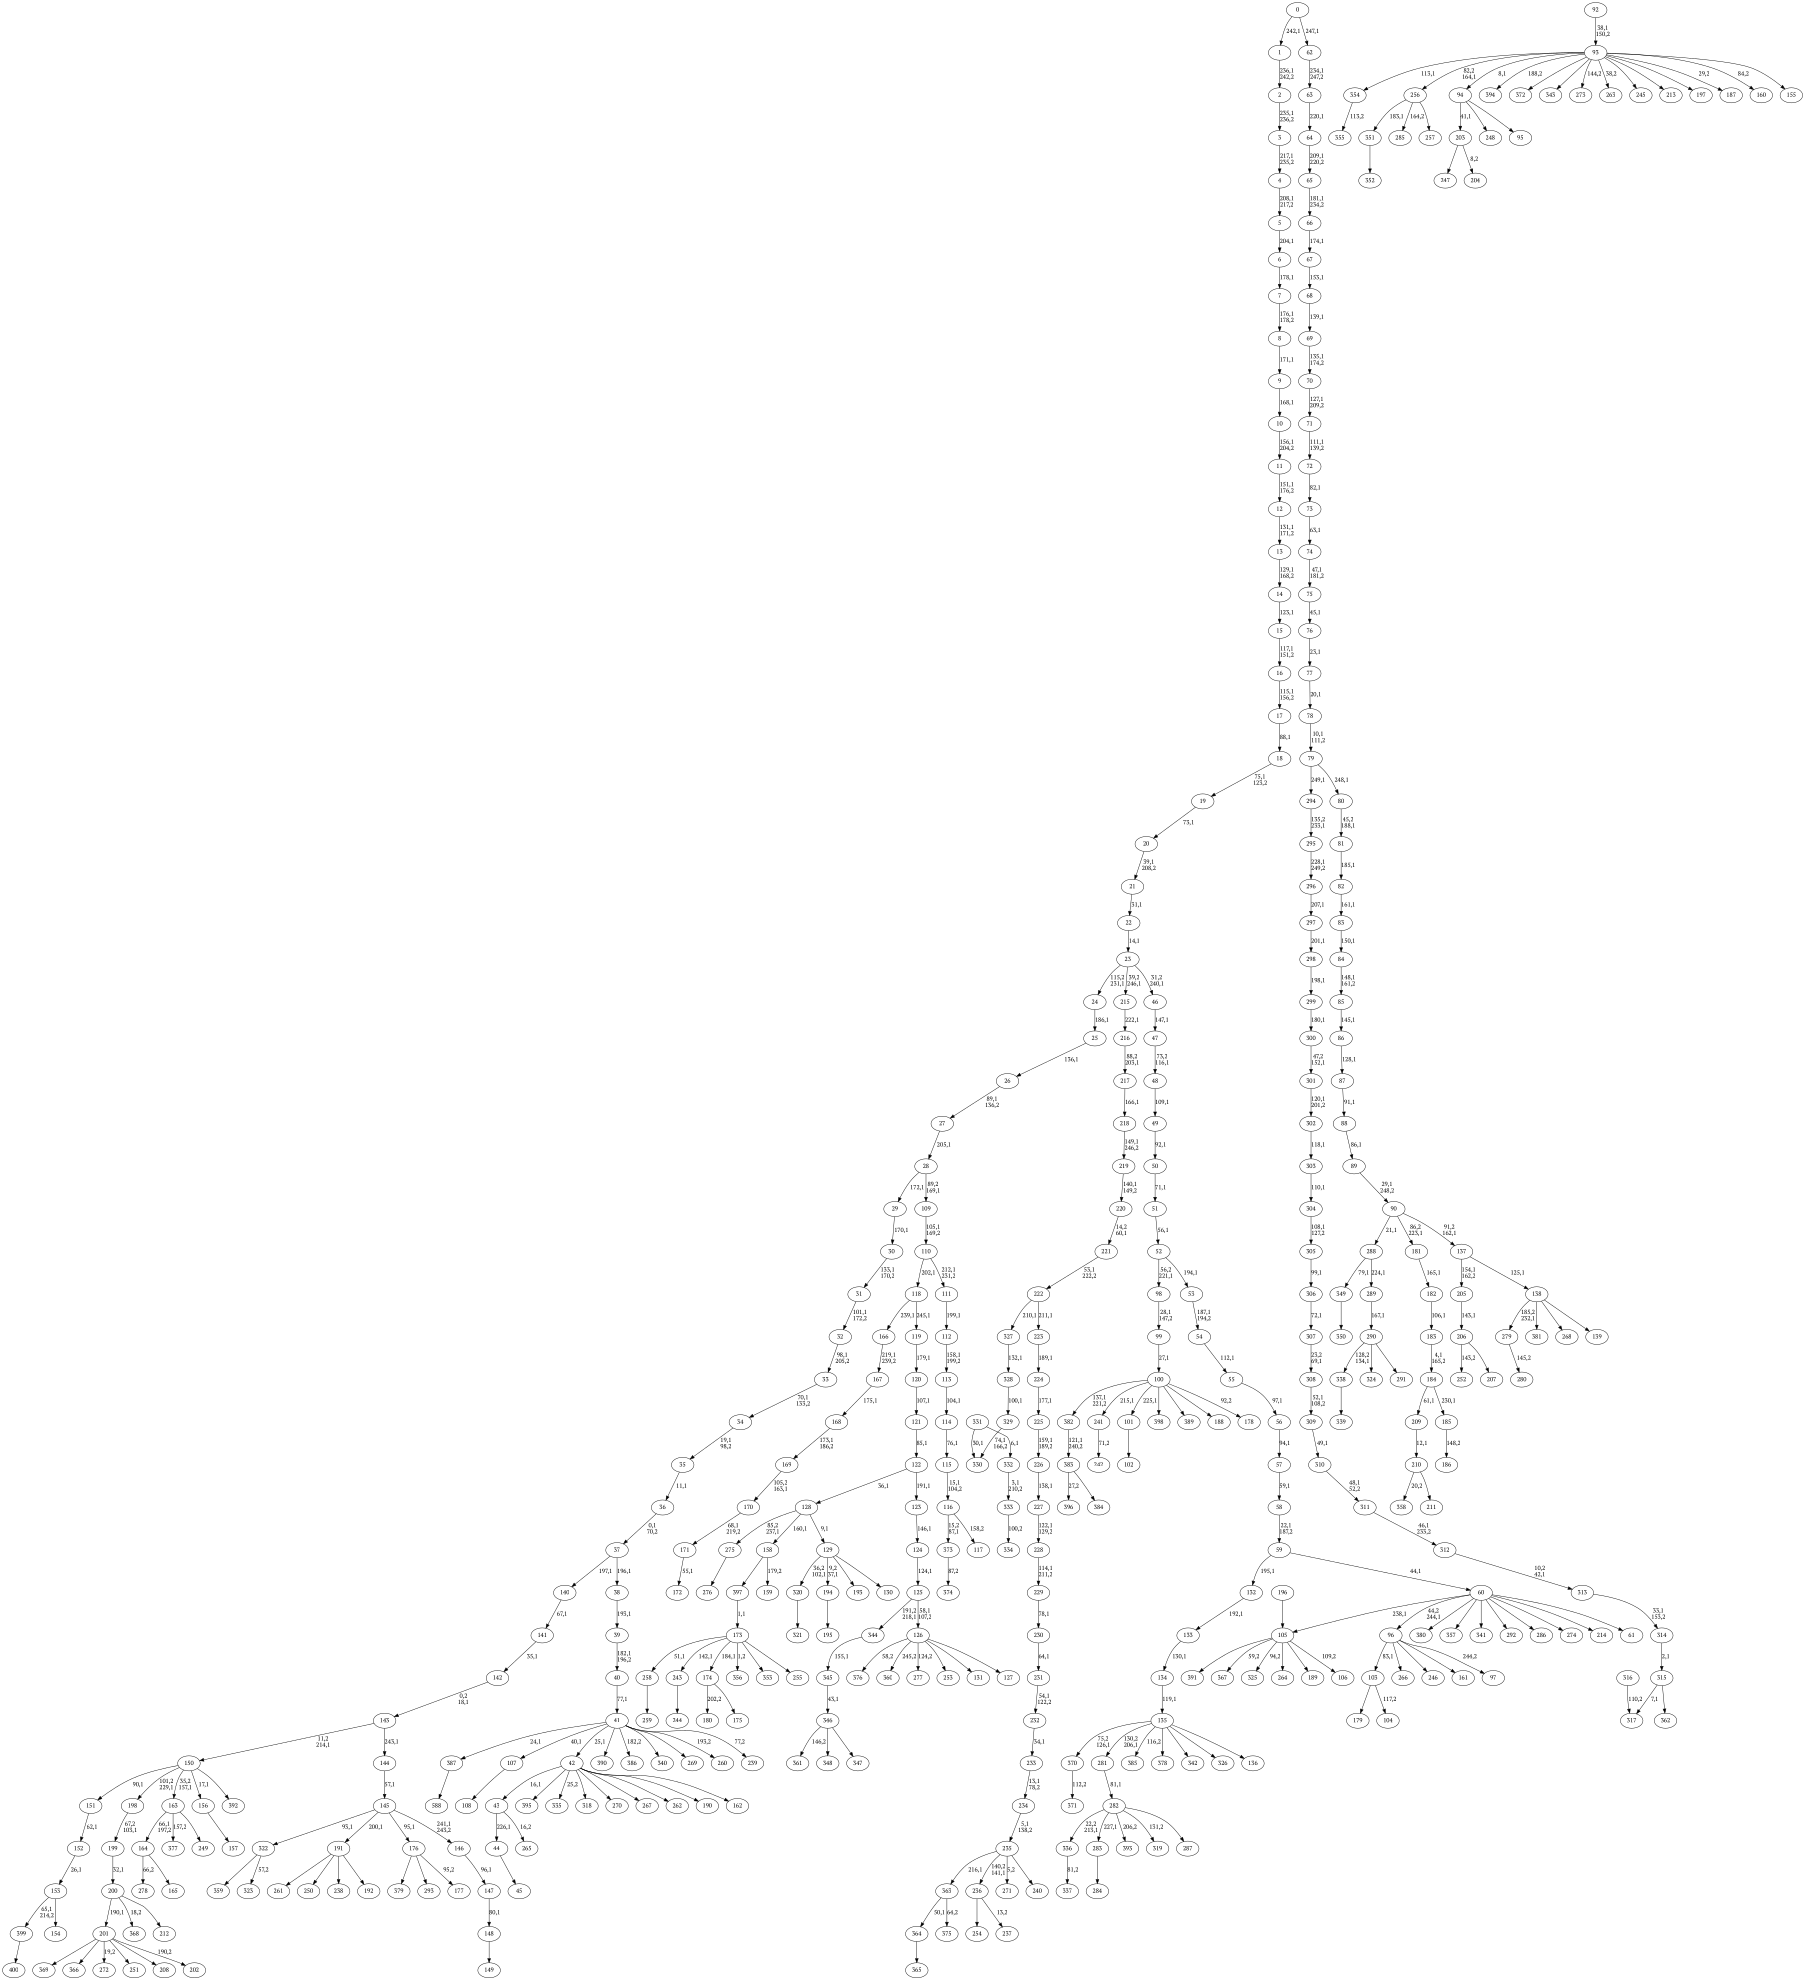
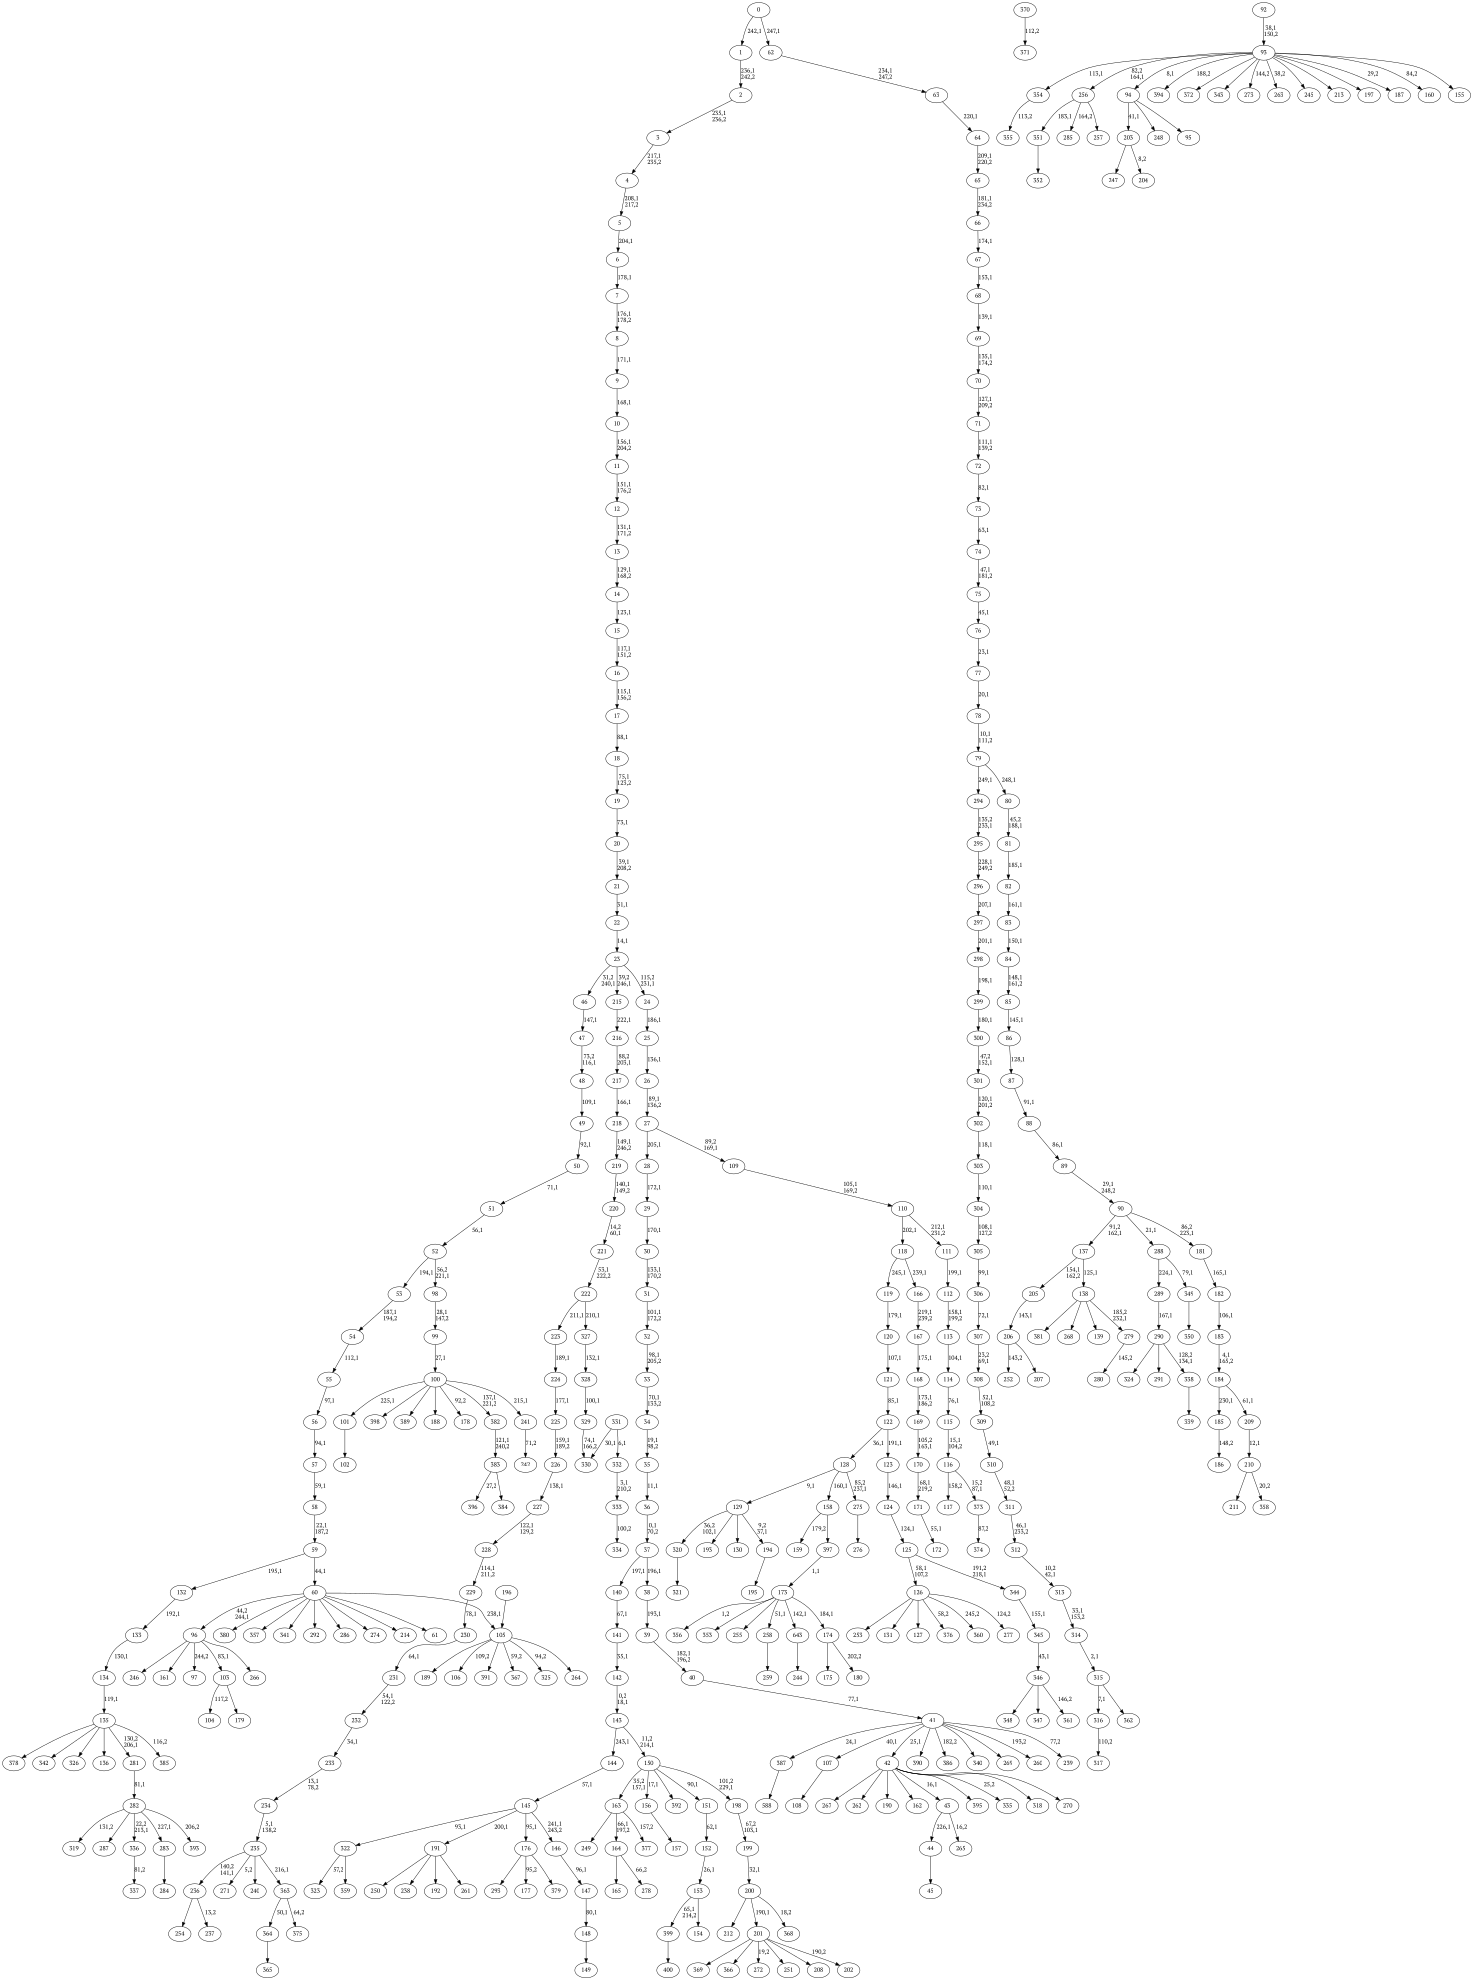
edge "28" -> "109": now "27" -> "109"
node "243": label "243" -> "643"
edge "315" -> "317": now "315" -> "316"
edge "135" -> "370": removed, label "75,2 126,1"
